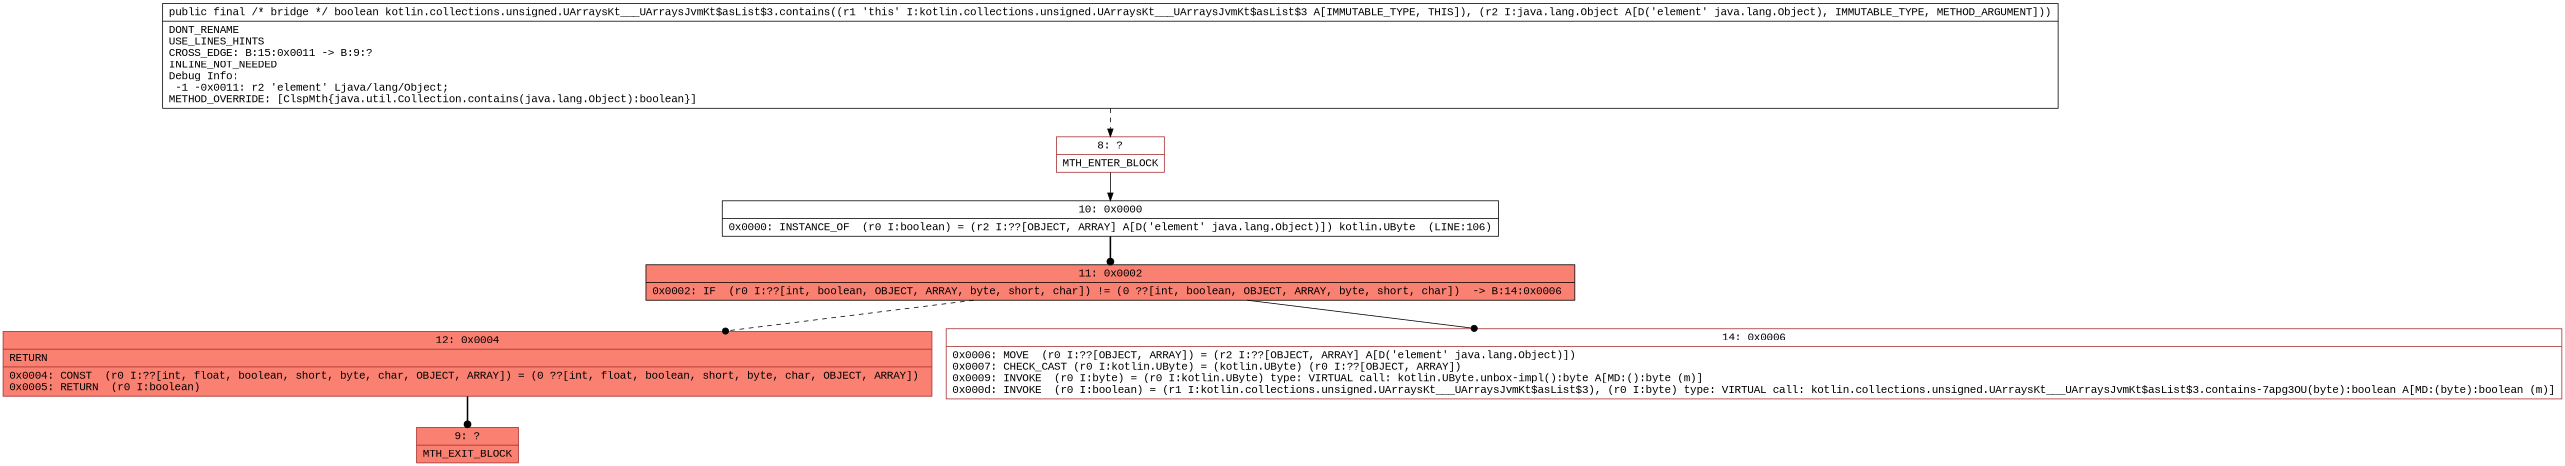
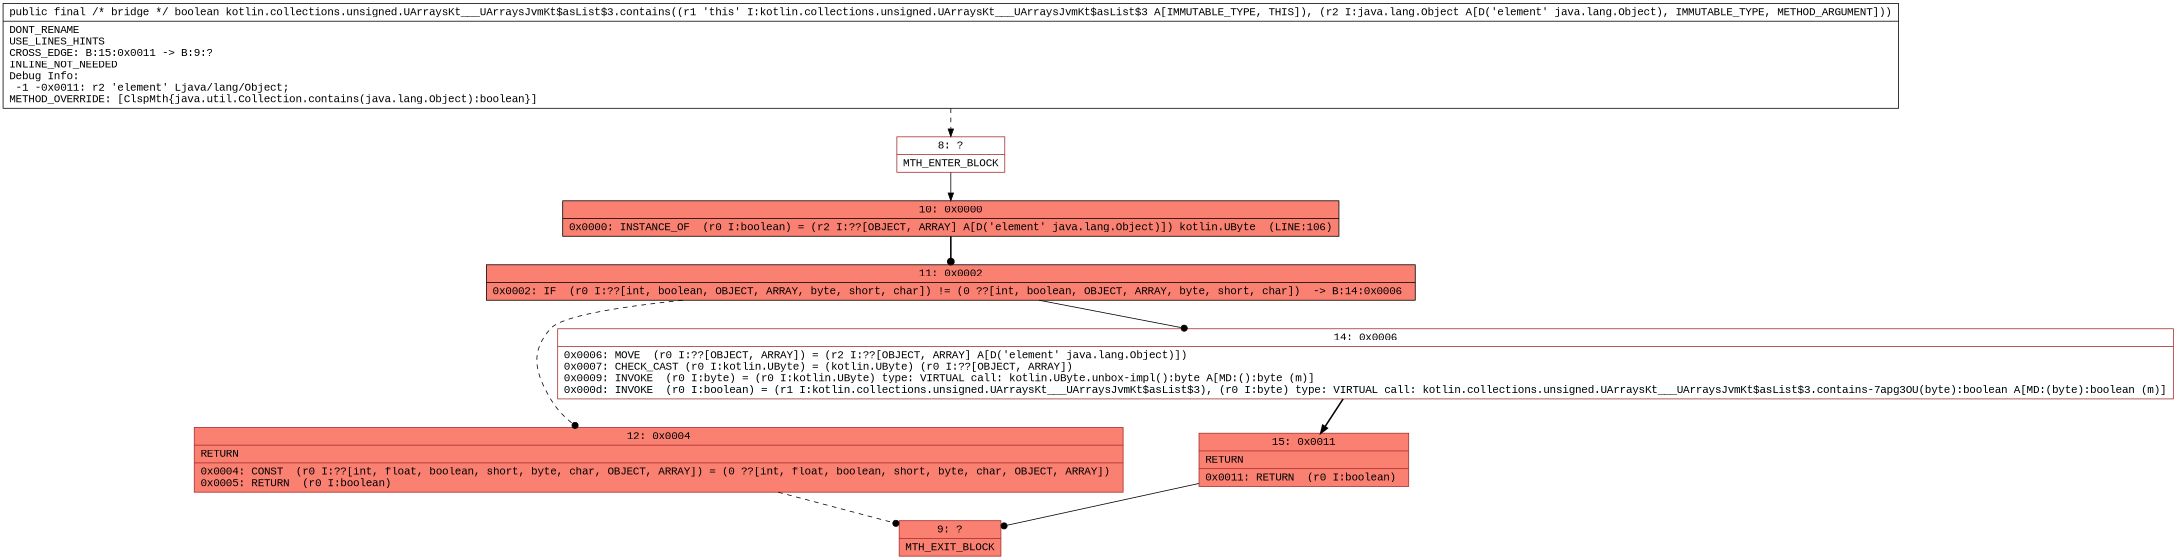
node "10: 0x0000": fillcolor white -> salmon
edge "12: 0x0004" -> "9: ?": style bold -> dashed
node "15: 0x0011": added
